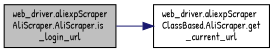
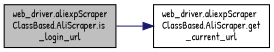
node "web_driver.aliexpScraper AliScraper.AliScraper.is _login_url": label "web_driver.aliexpScraper AliScraper.AliScraper.is _login_url" -> "web_driver.aliexpScraper ClassBased.AliScraper.is _login_url"
